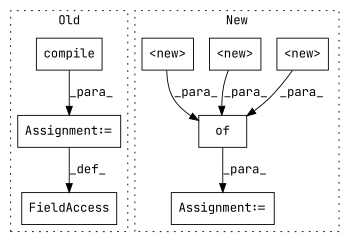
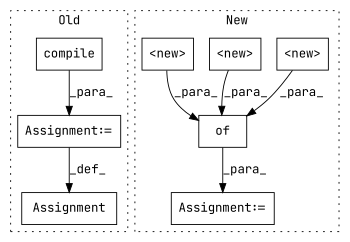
node "FieldAccess": label "FieldAccess" -> "Assignment"
